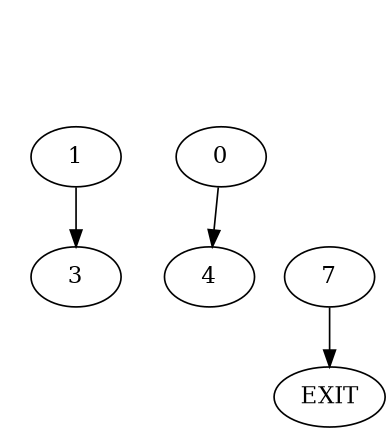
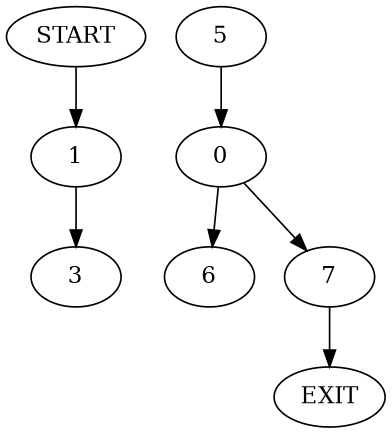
node "START": added
node "5": added
edge "0" -> "7": added
node "4": label "4" -> "6"
